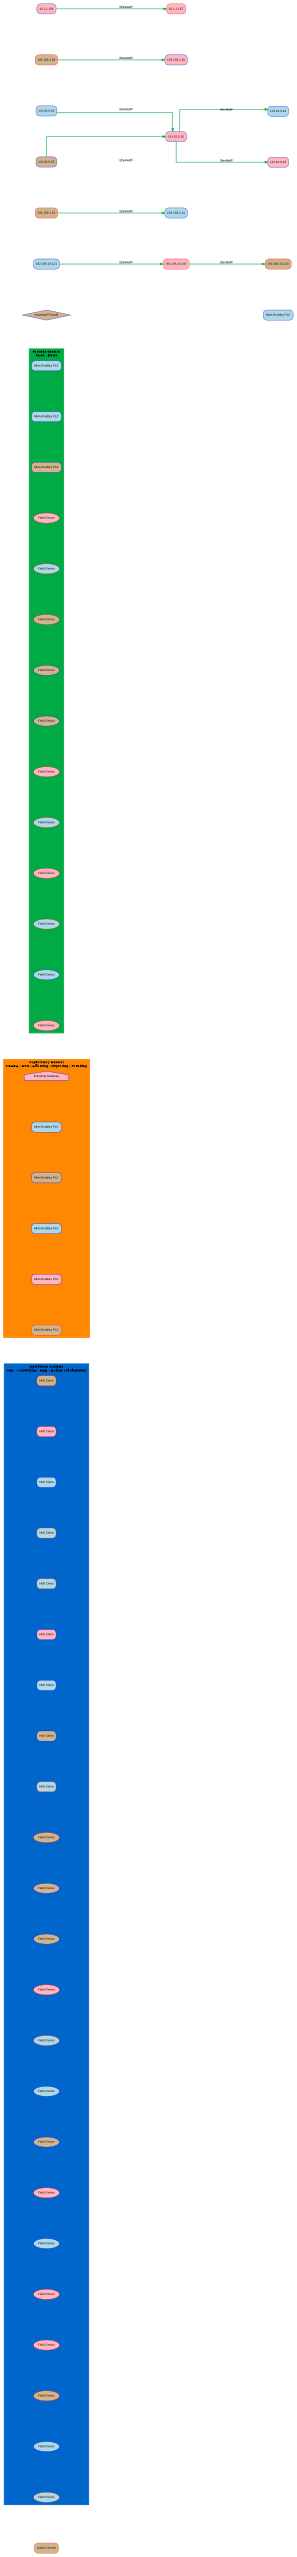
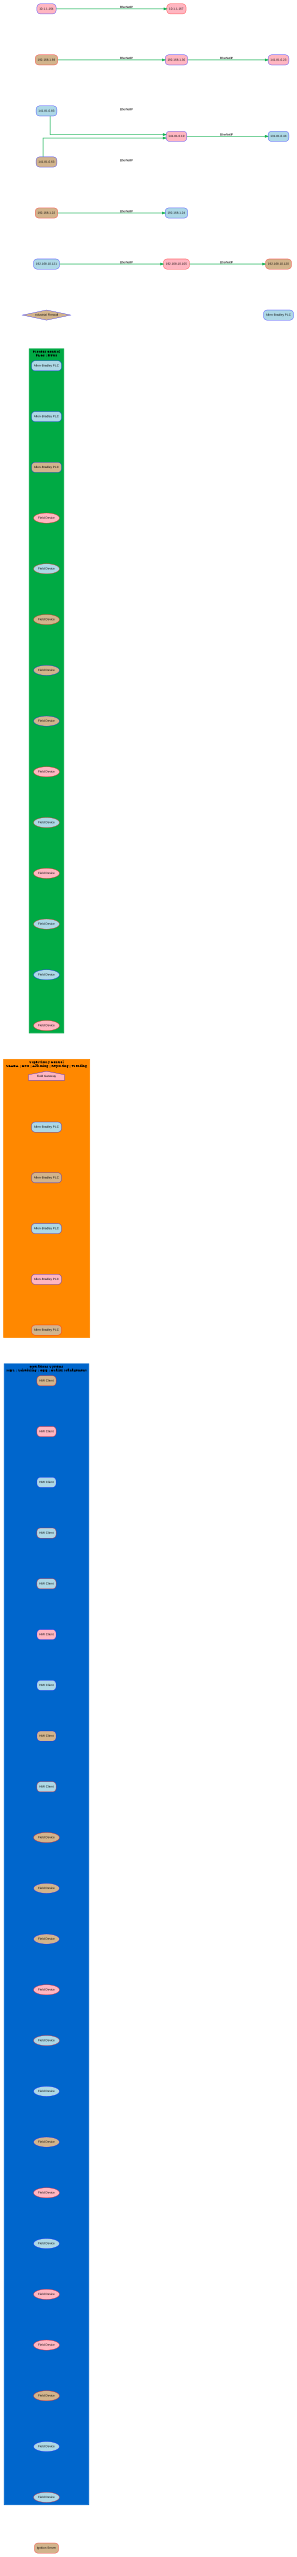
edge "141.81.0.10" -> "141.81.0.23": now "192.168.1.30" -> "141.81.0.23"
node "Industrial Gateway": label "Industrial Gateway" -> "Field Gateway"
